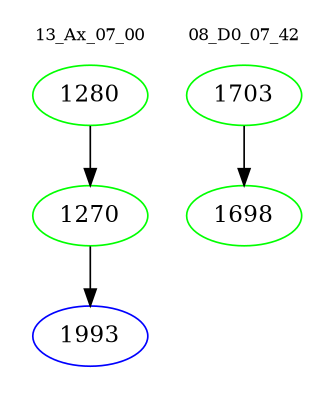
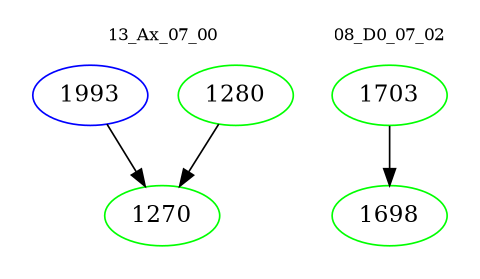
cluster "08_D0_07_42": label "08_D0_07_42" -> "08_D0_07_02"
edge "1270" -> "1993": reversed
